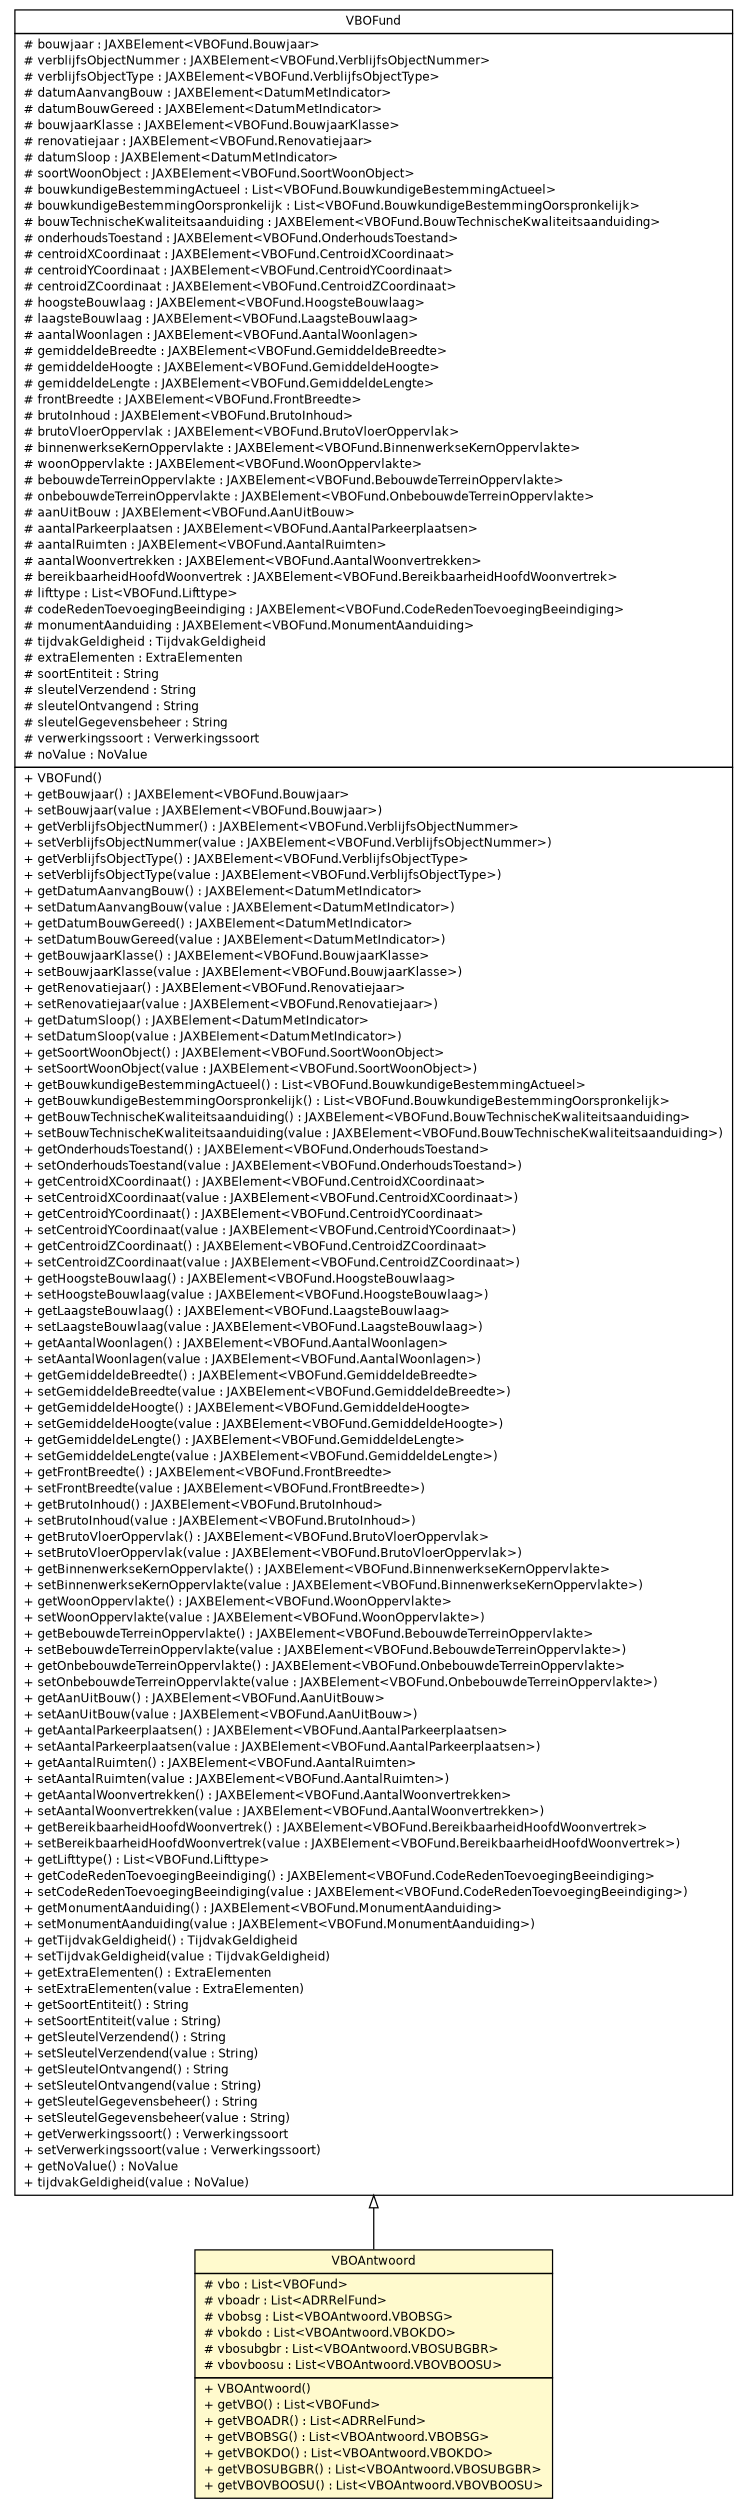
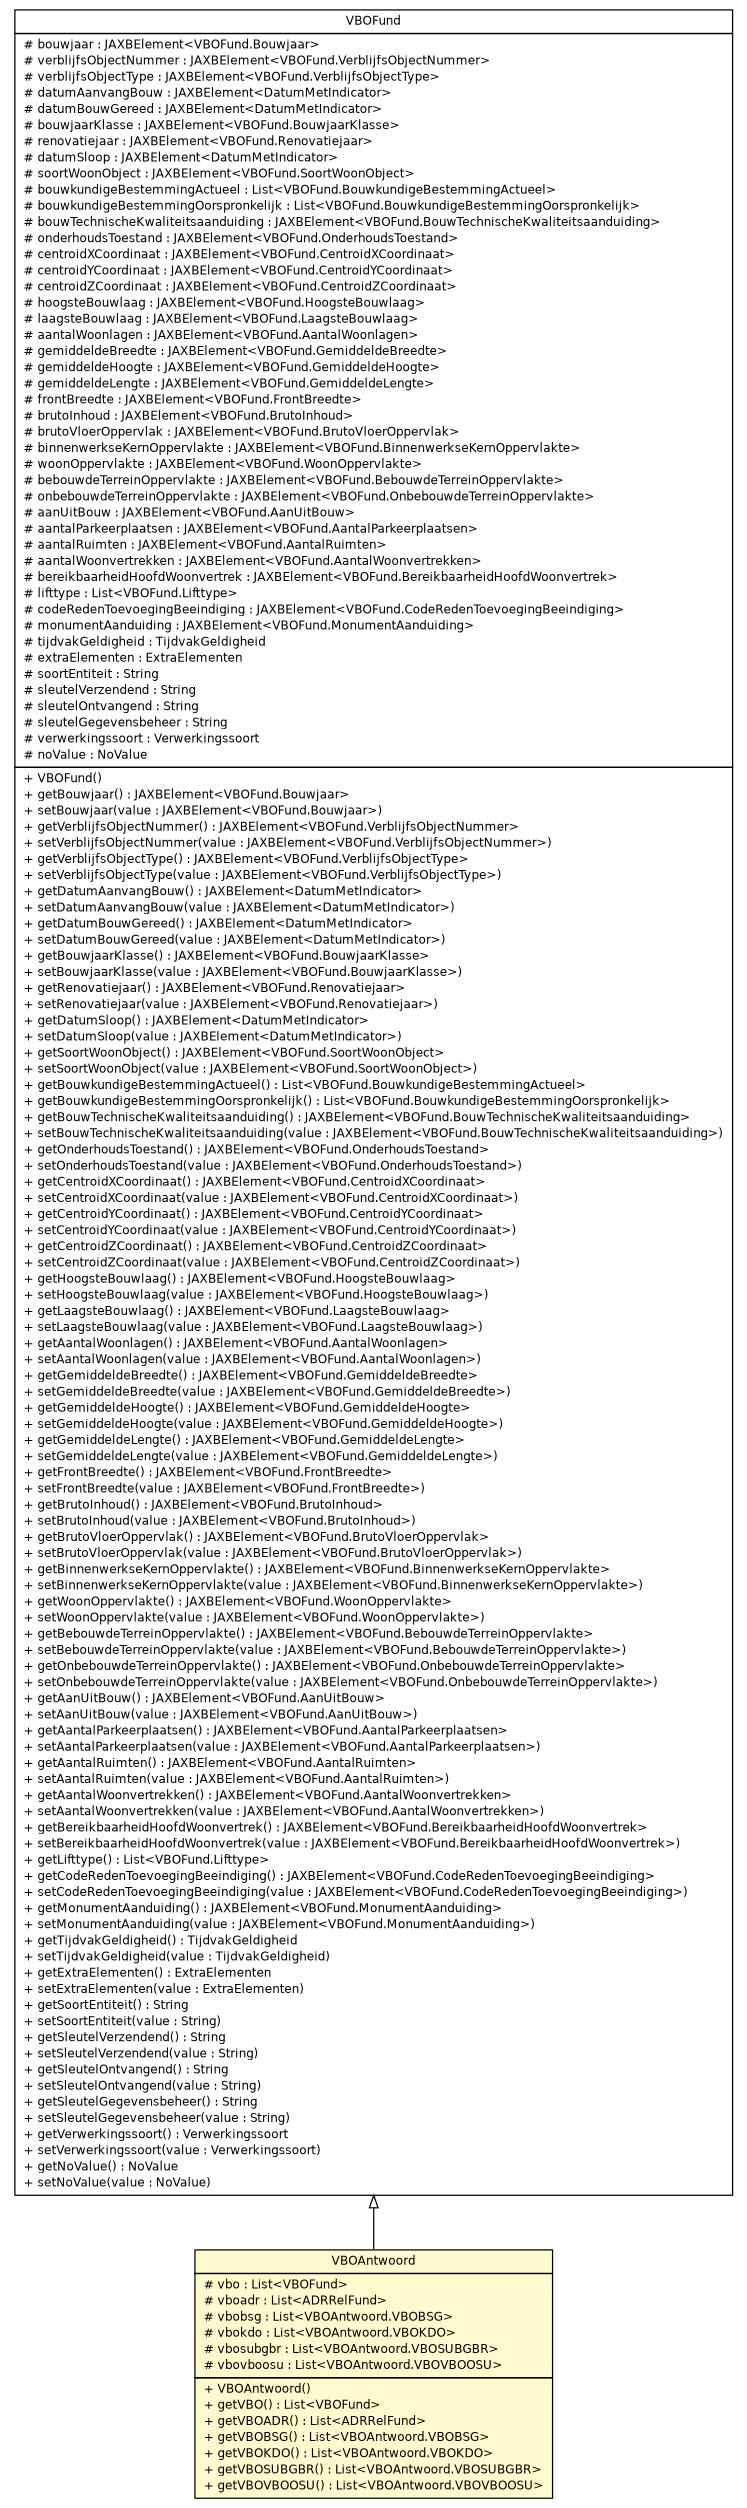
node "VBOFund": text "+ tijdvakGeldigheid(value : NoValue)" -> "+ setNoValue(value : NoValue)"
